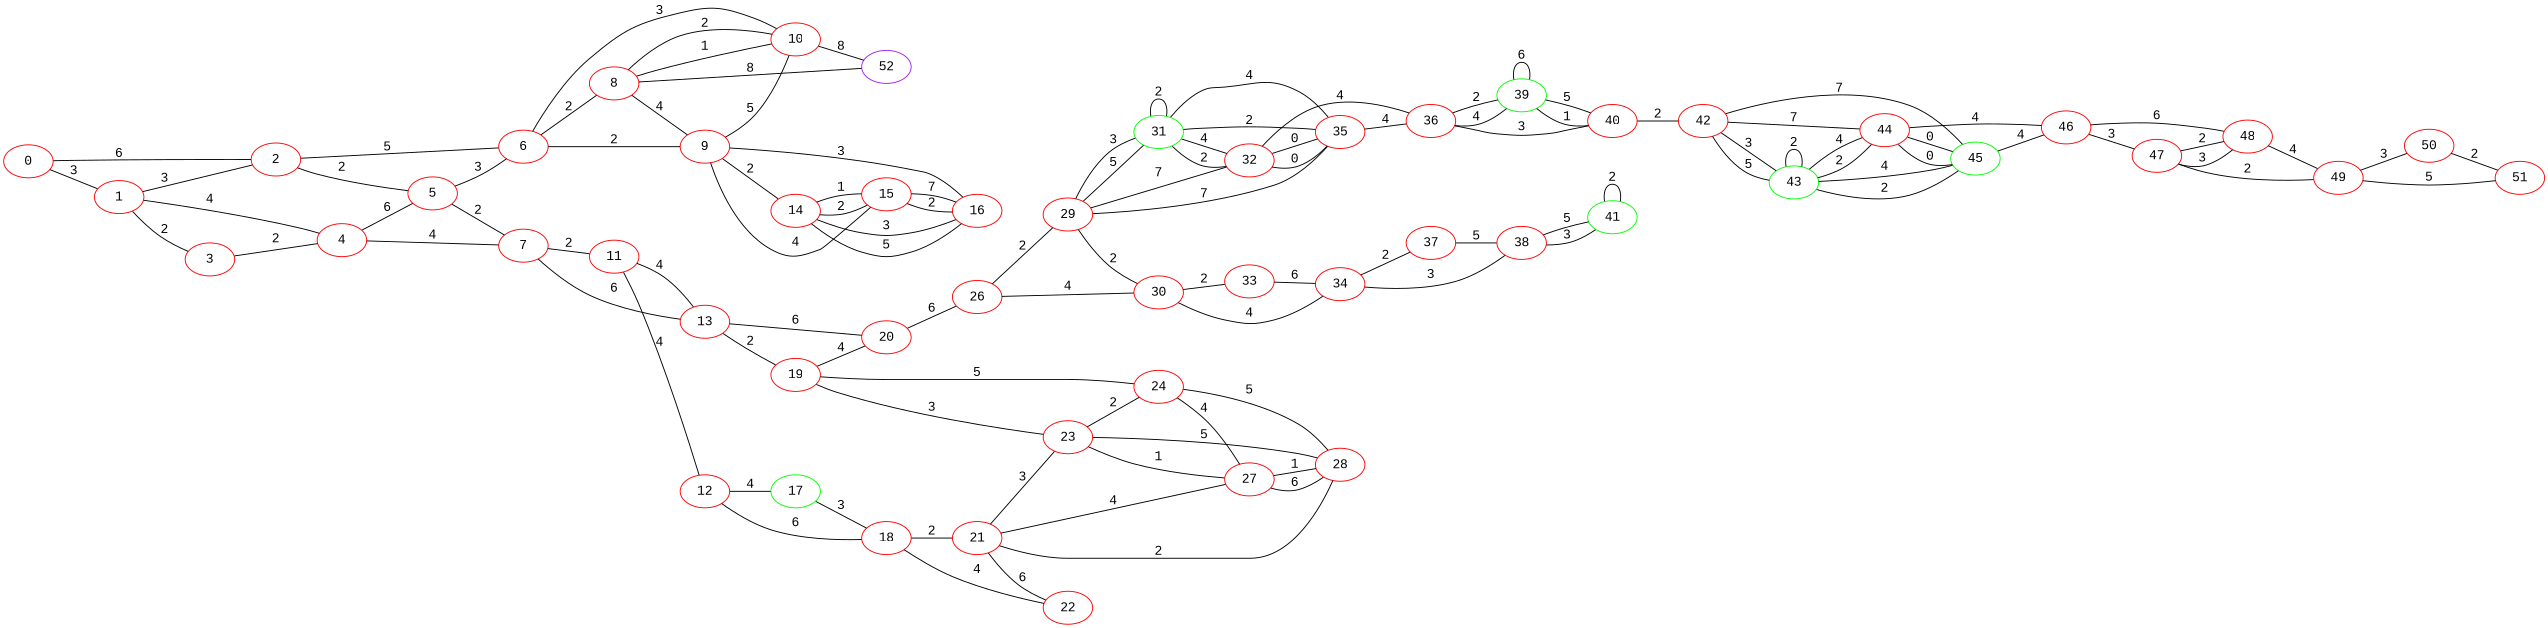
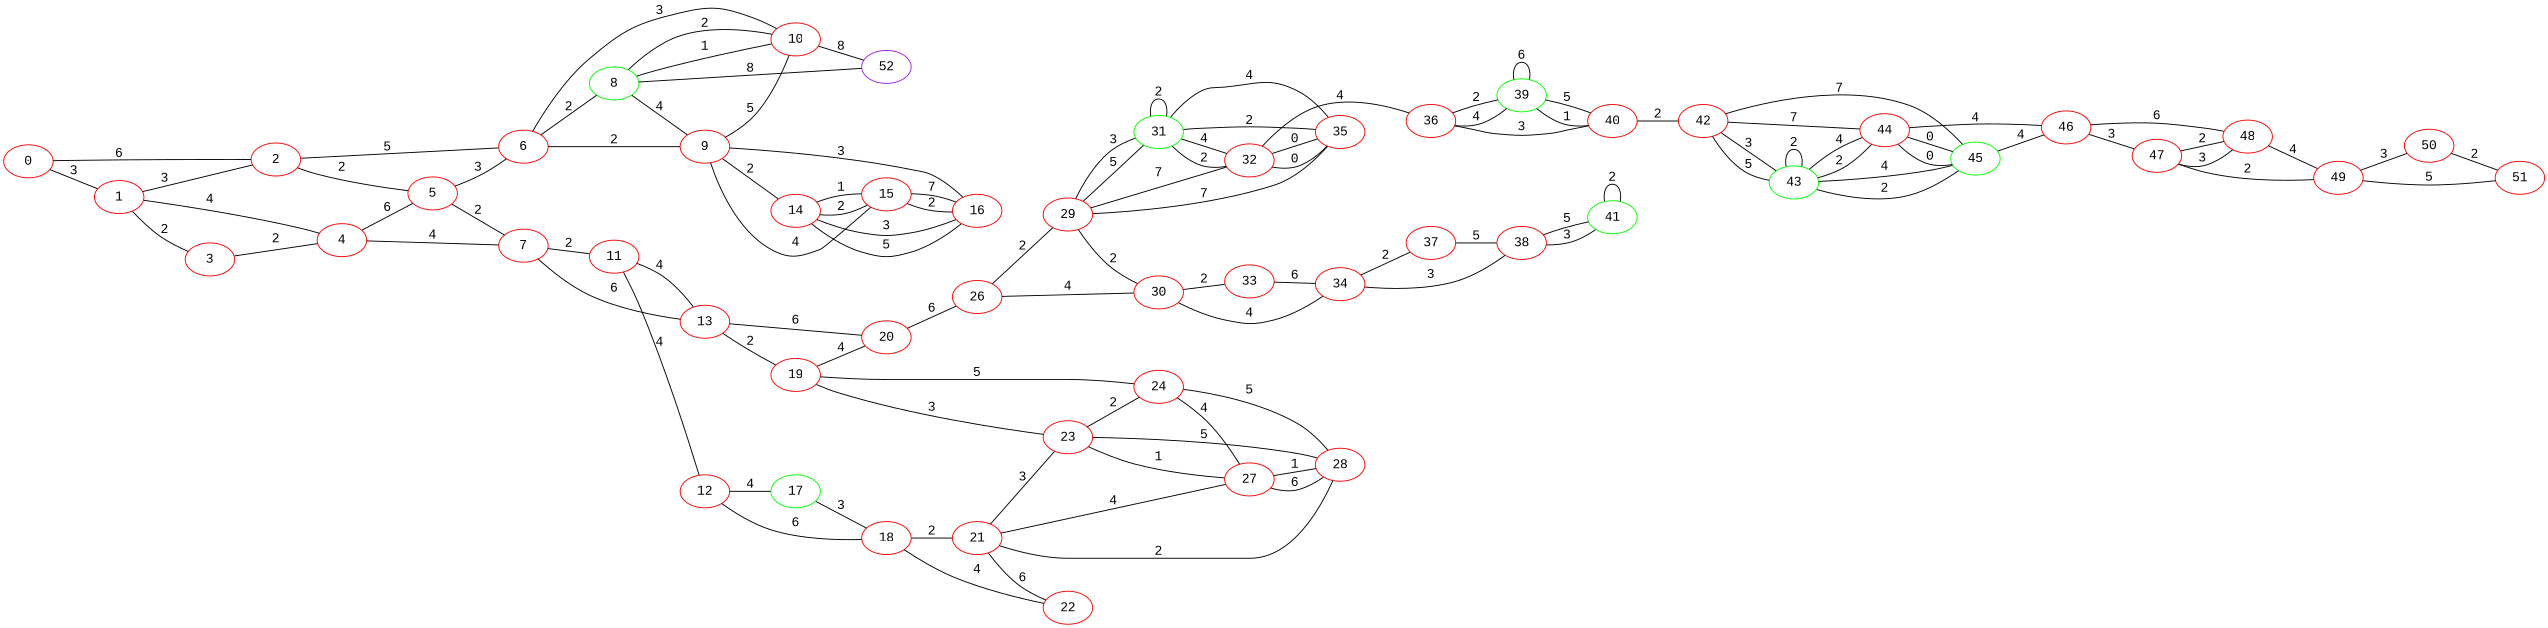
node "8": color red -> green
edge "36" -- "35": removed, label "4"
